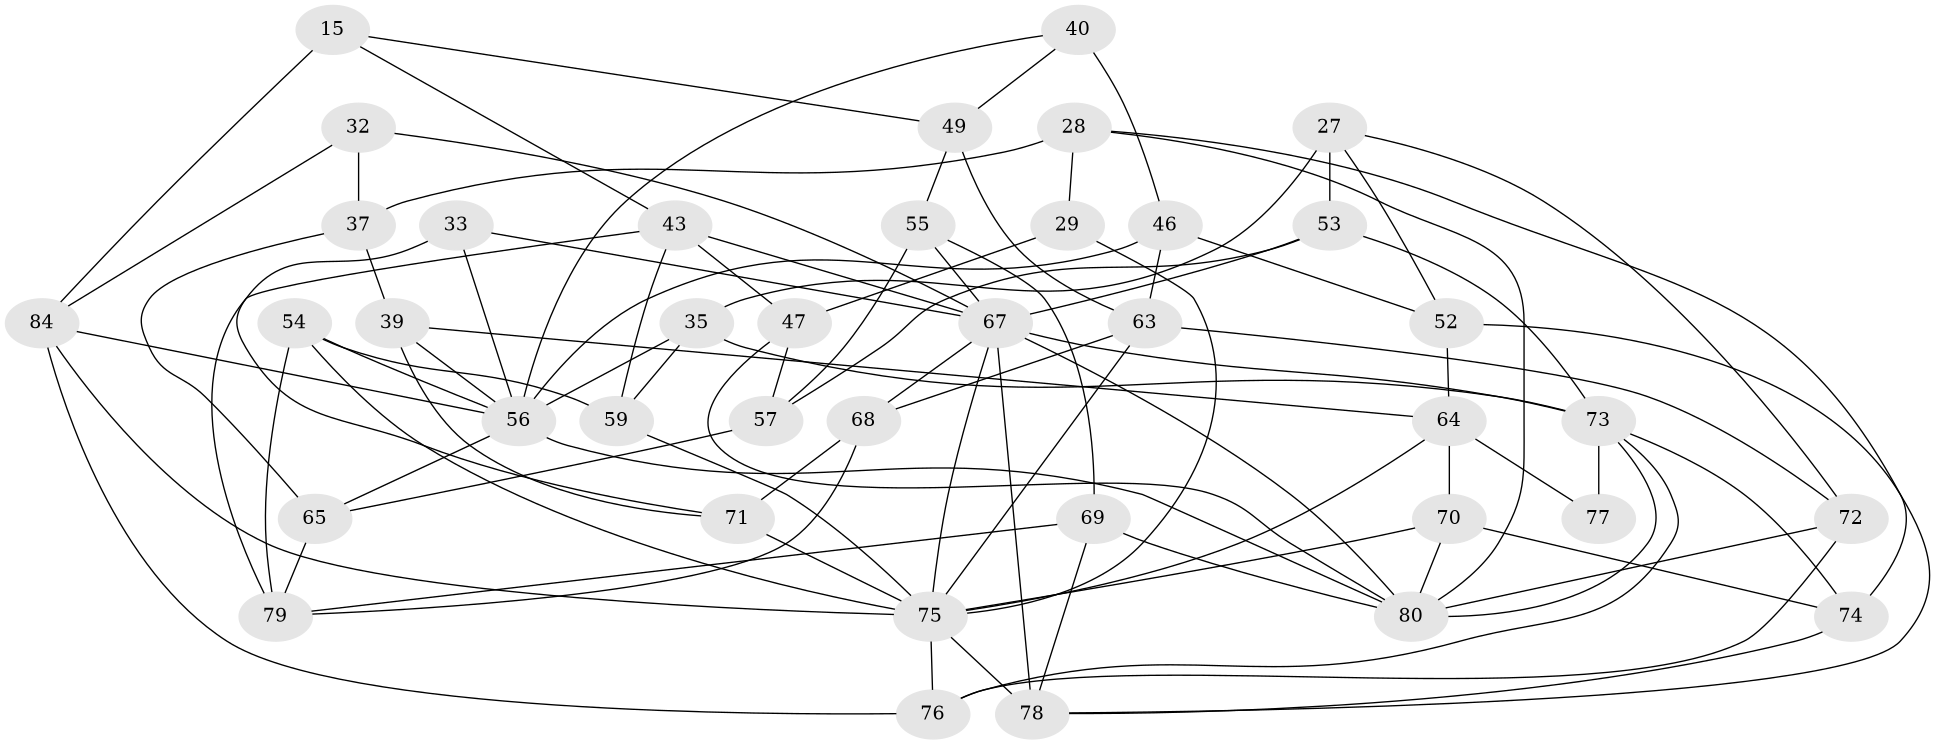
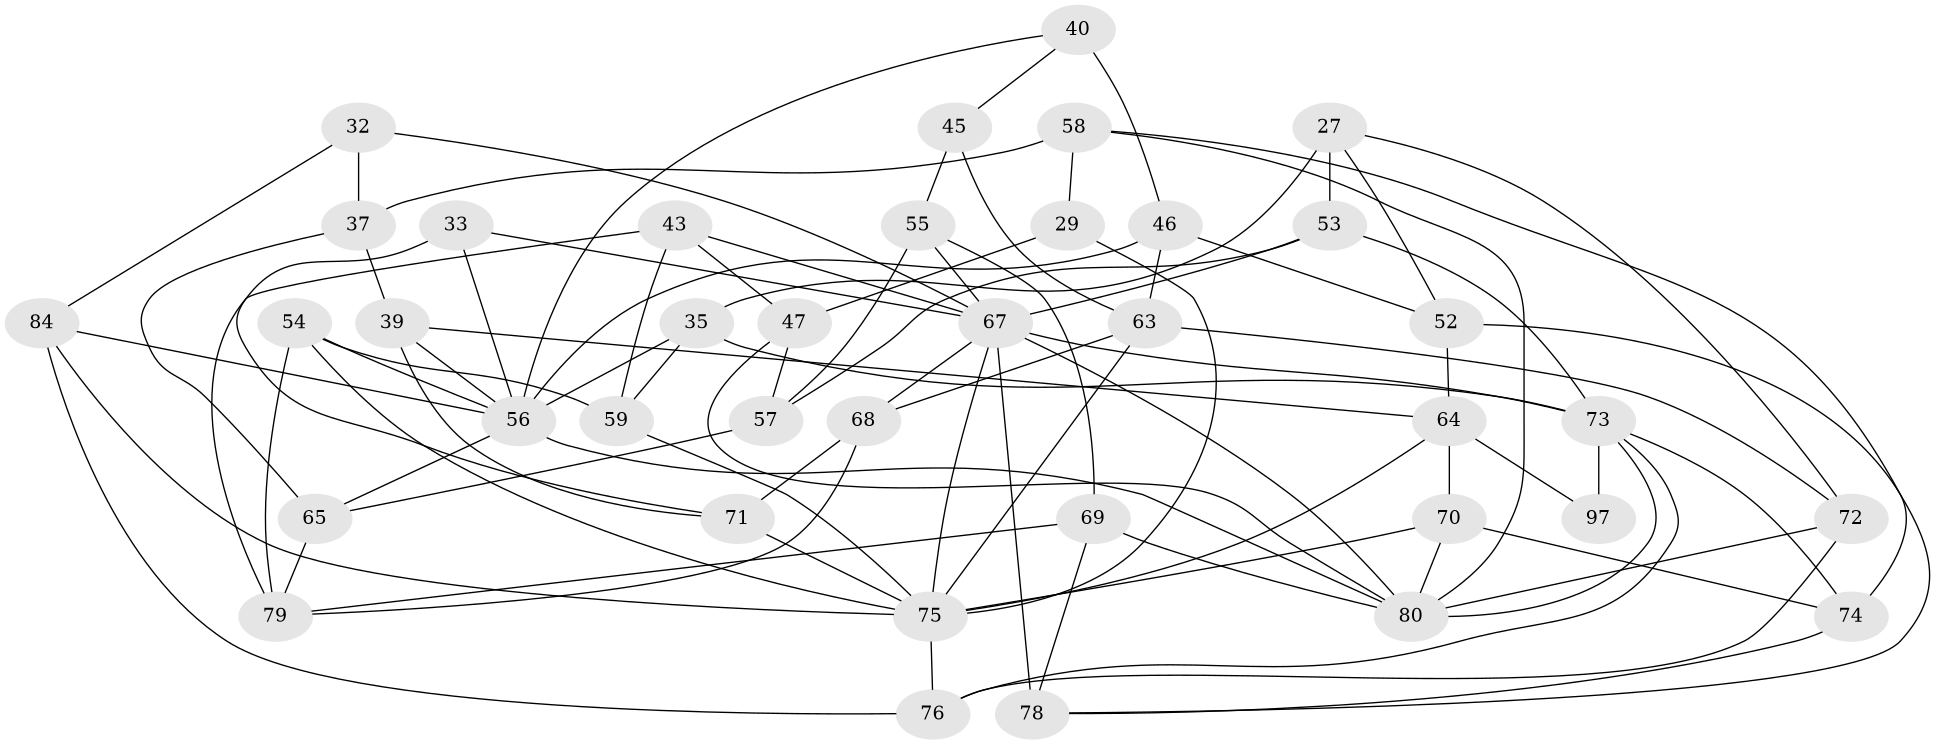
node "15": removed
node "49": label "49" -> "45"
node "28": label "28" -> "58"
node "77": label "77" -> "97"
edge "75" -- "78": removed
